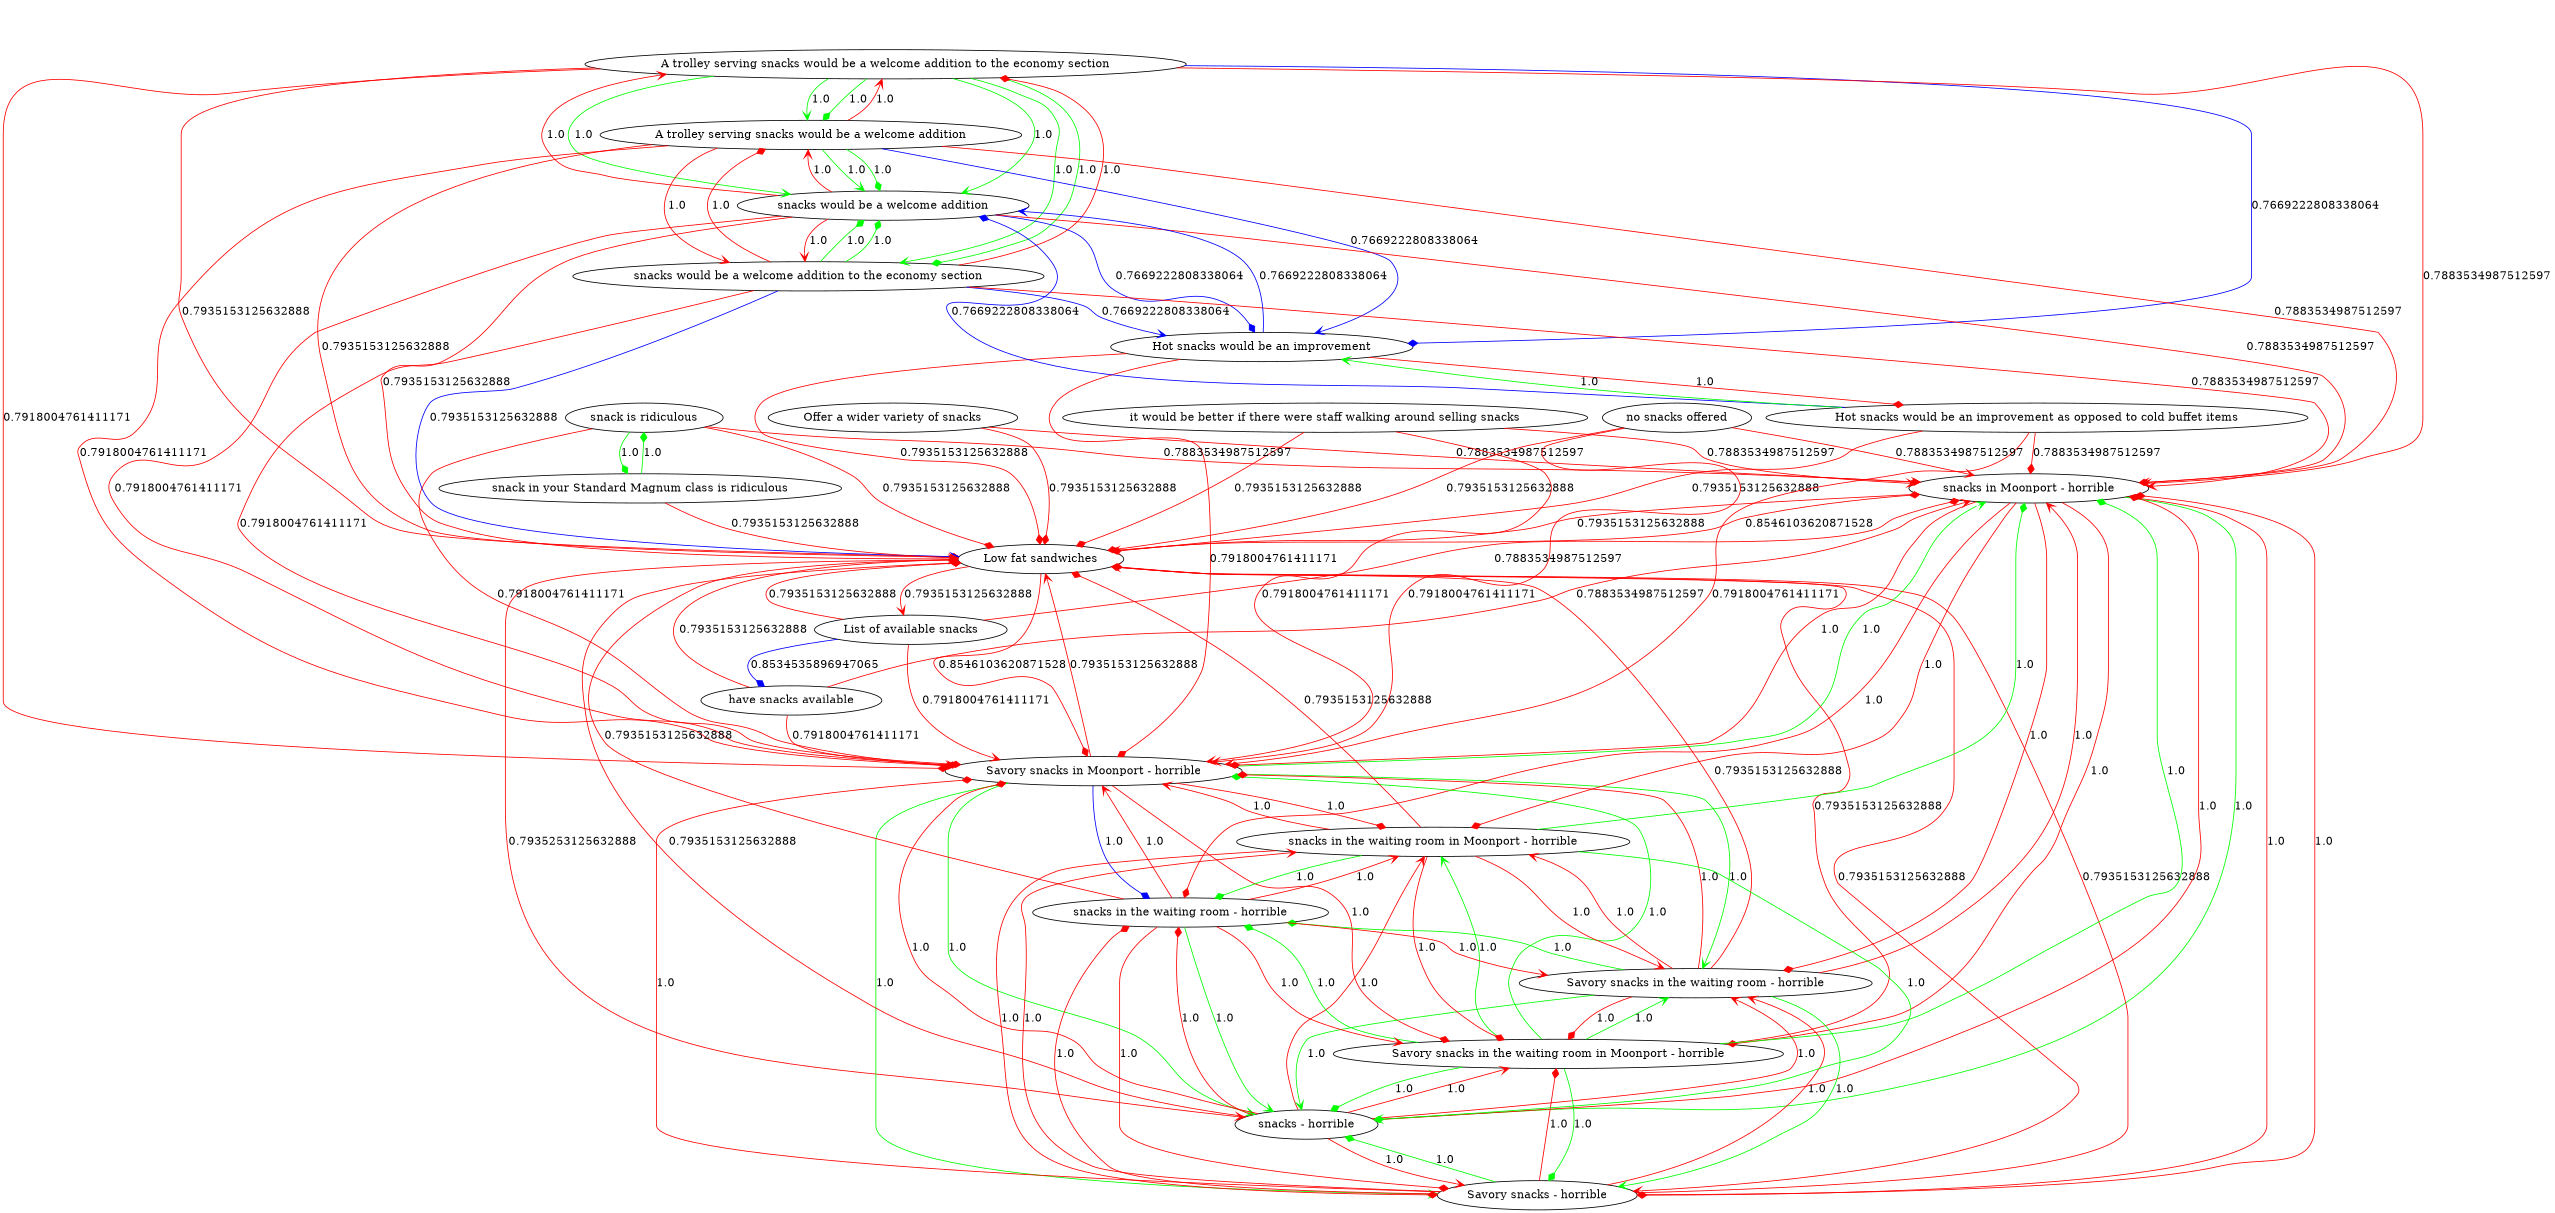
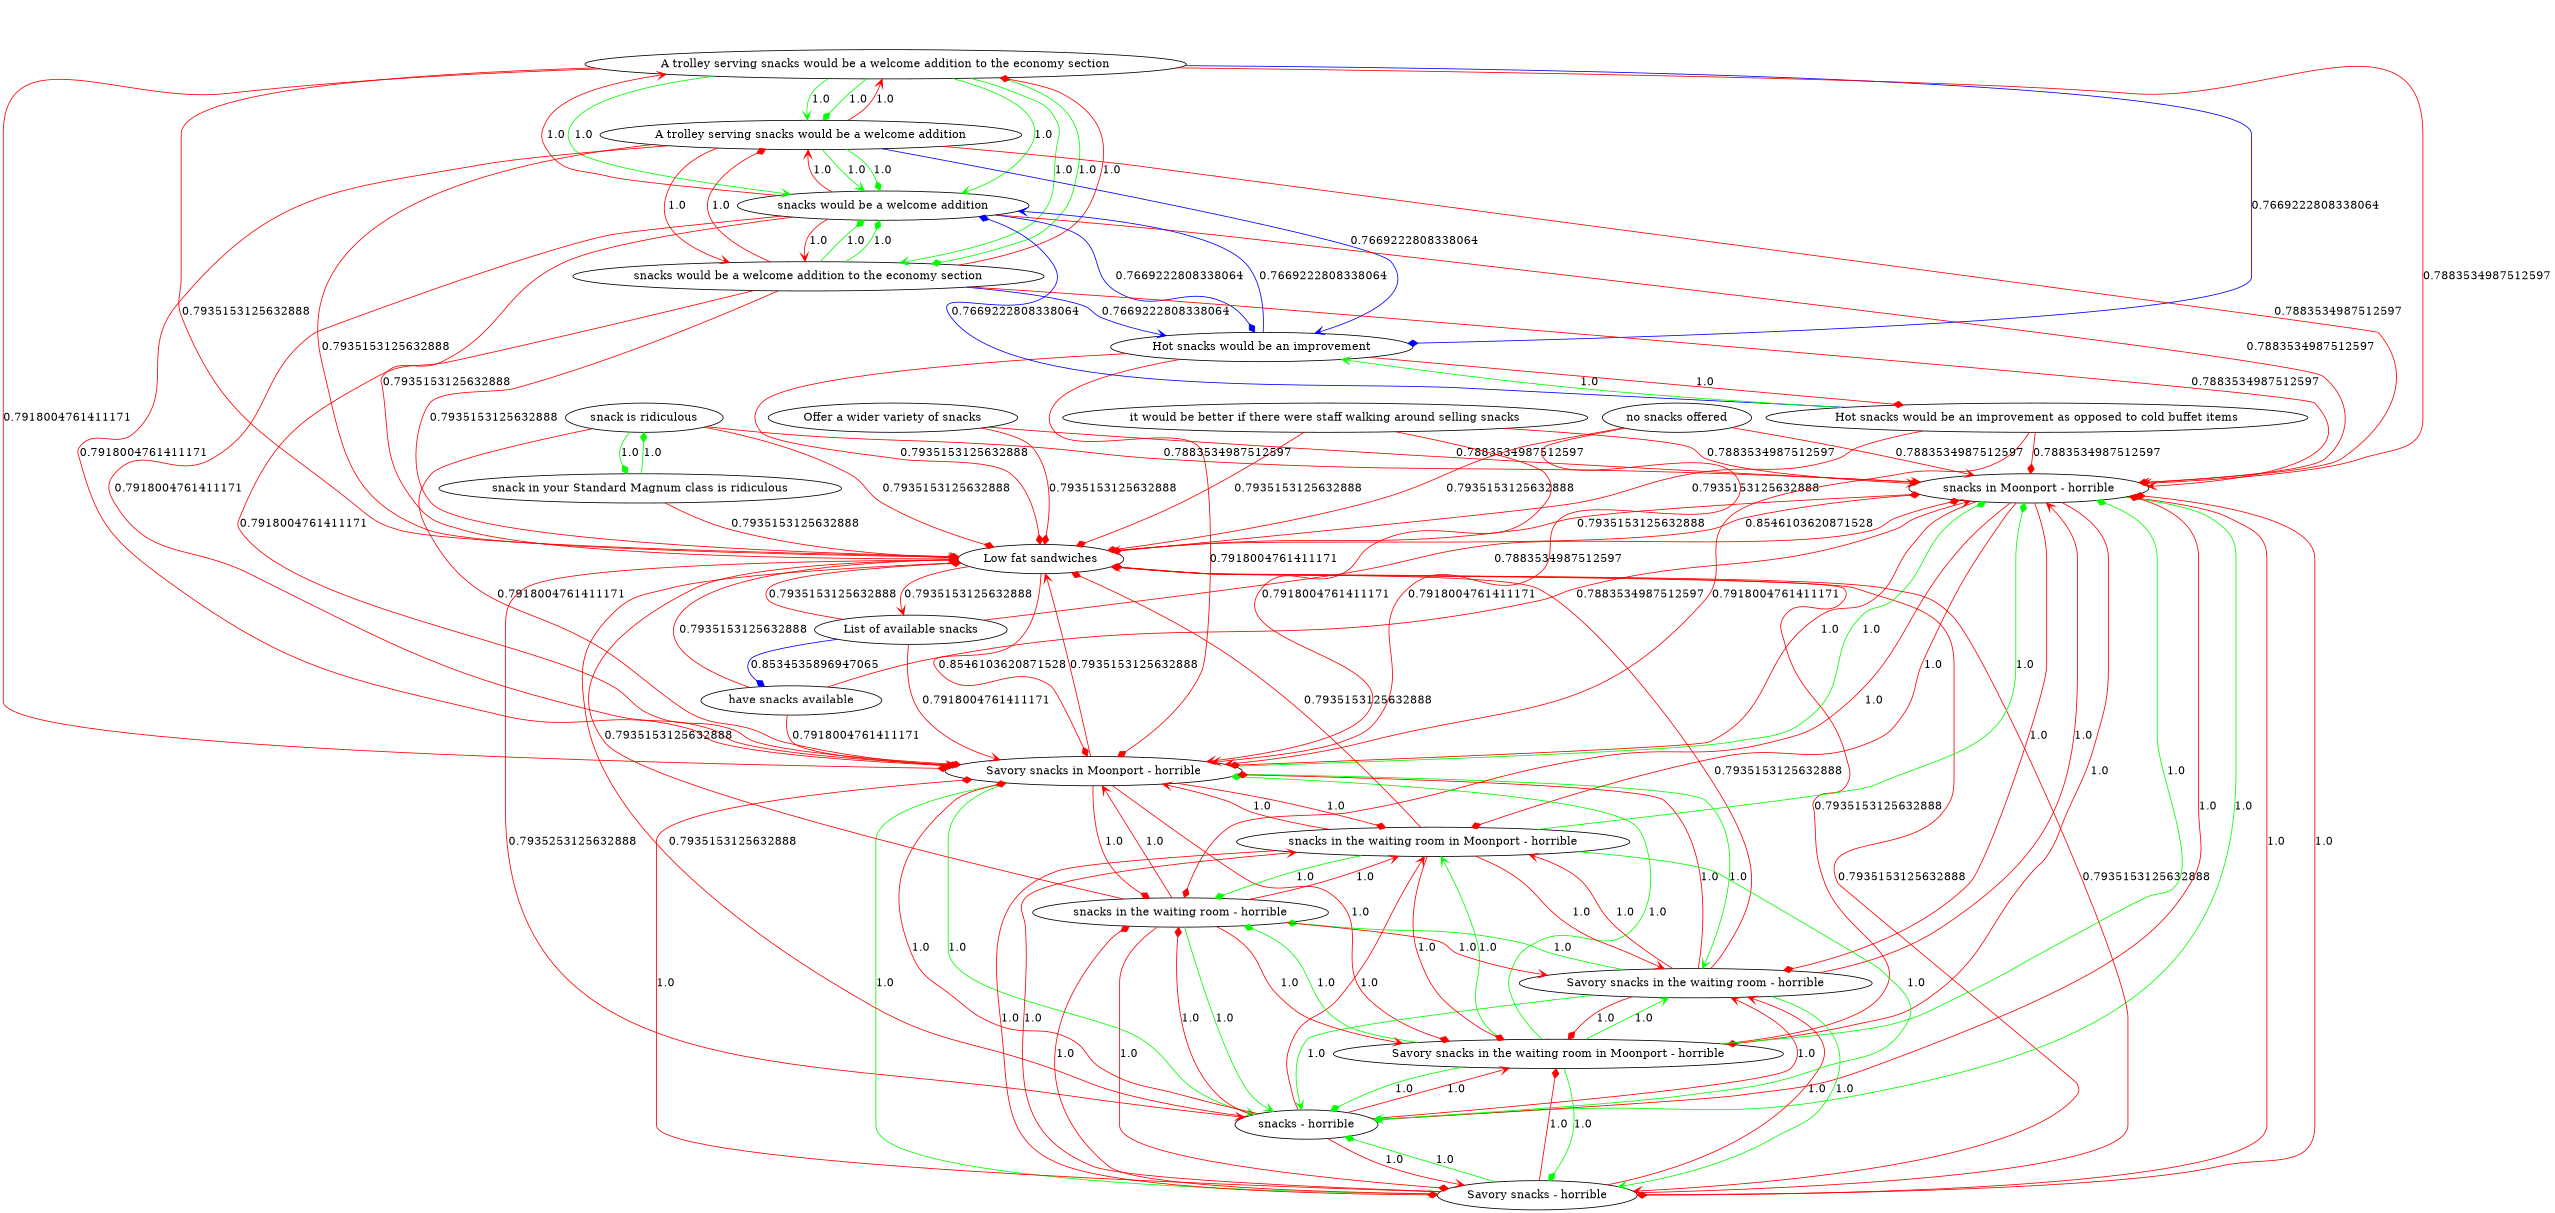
edge "snacks would be a welcome addition to the economy section" -> "Low fat sandwiches": color blue -> red
edge "Savory snacks in Moonport - horrible" -> "snacks in Moonport - horrible": arrowhead vee -> diamond
edge "Savory snacks in Moonport - horrible" -> "snacks in the waiting room - horrible": color blue -> red
